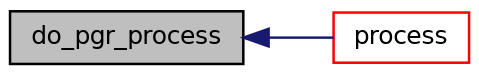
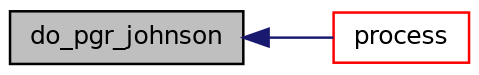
node "do_pgr_process": label "do_pgr_process" -> "do_pgr_johnson"
